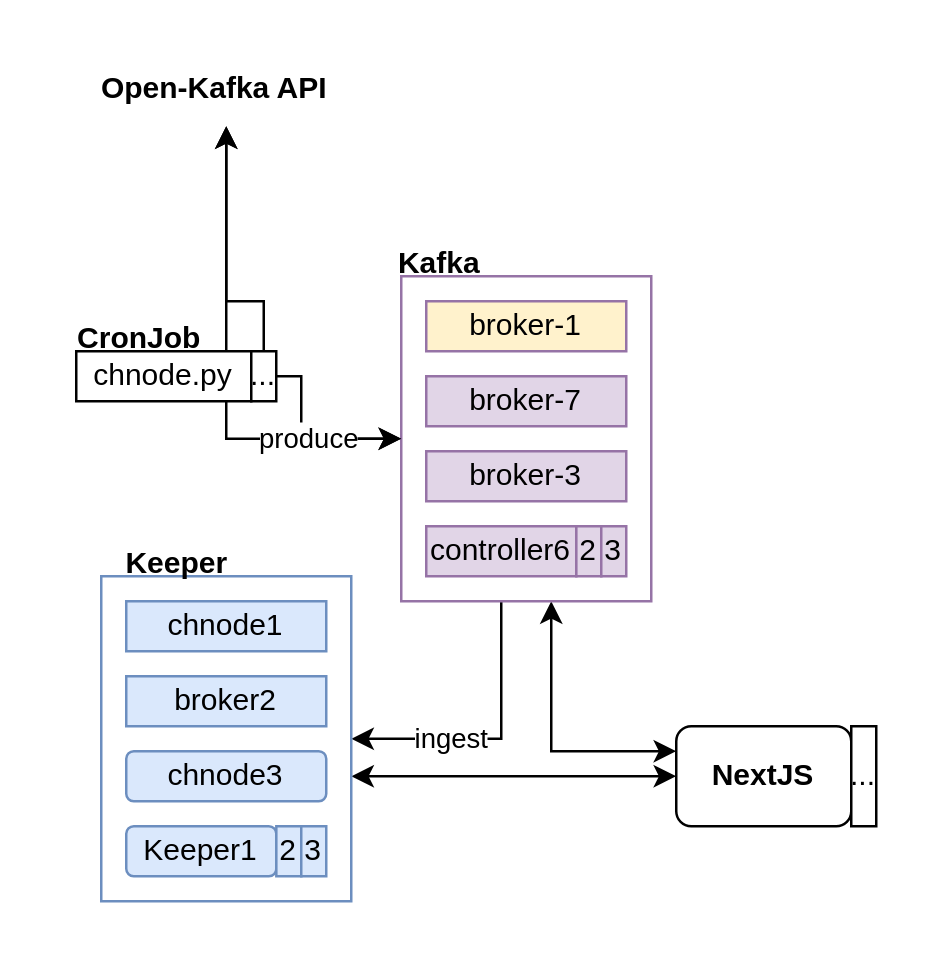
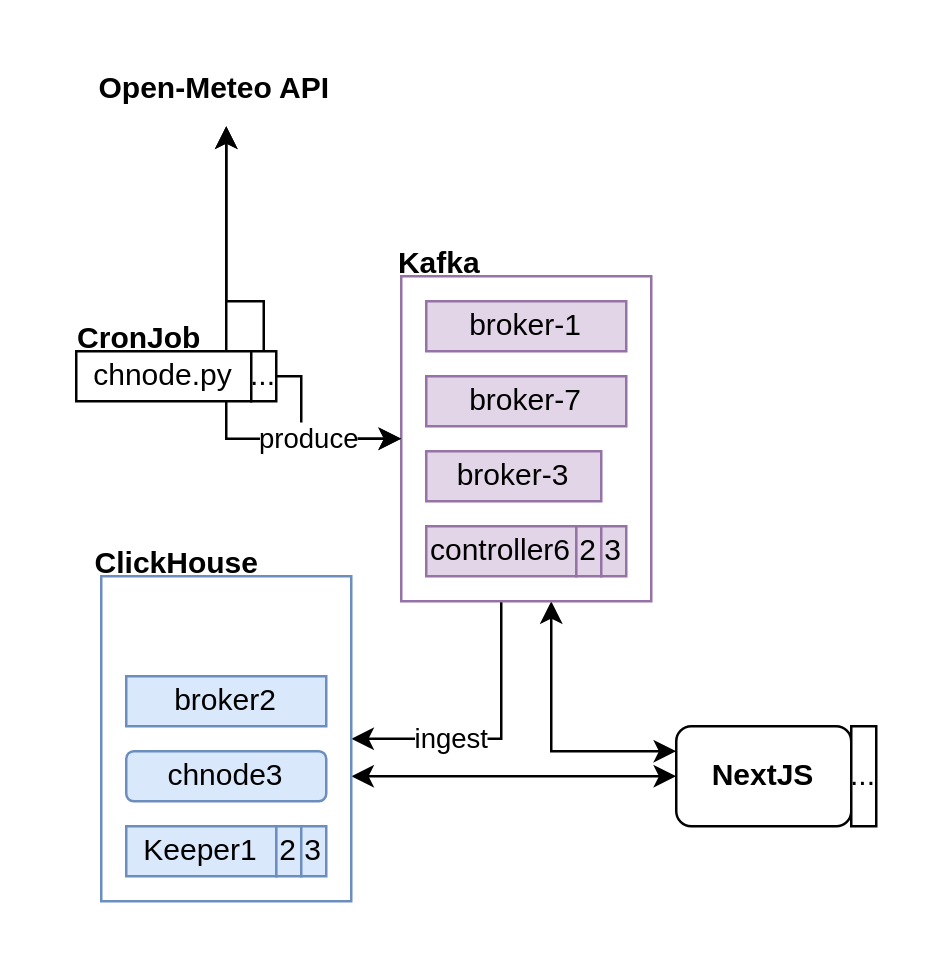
node "Open-Kafka API": label "Open-Kafka API" -> "Open-Meteo API"
node "broker-1": fillcolor #fff2cc -> #e1d5e7
node "broker-3": size 200x50 -> 175x50
node "Keeper": label "Keeper" -> "ClickHouse"
node "chnode1": removed
node "Keeper1": shape rounded rectangle -> rectangle
